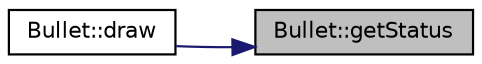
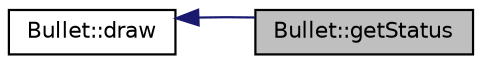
edge "Bullet::draw" -> "Bullet::getStatus": reversed
